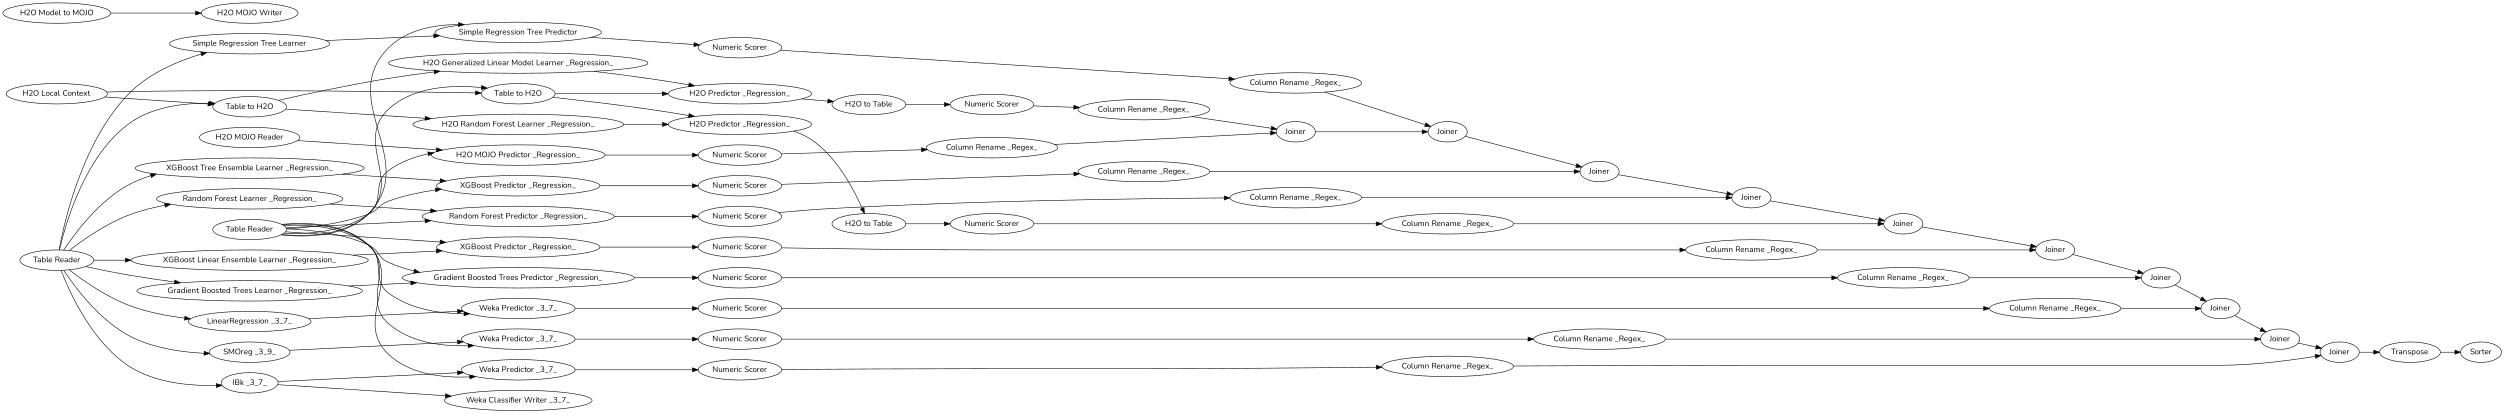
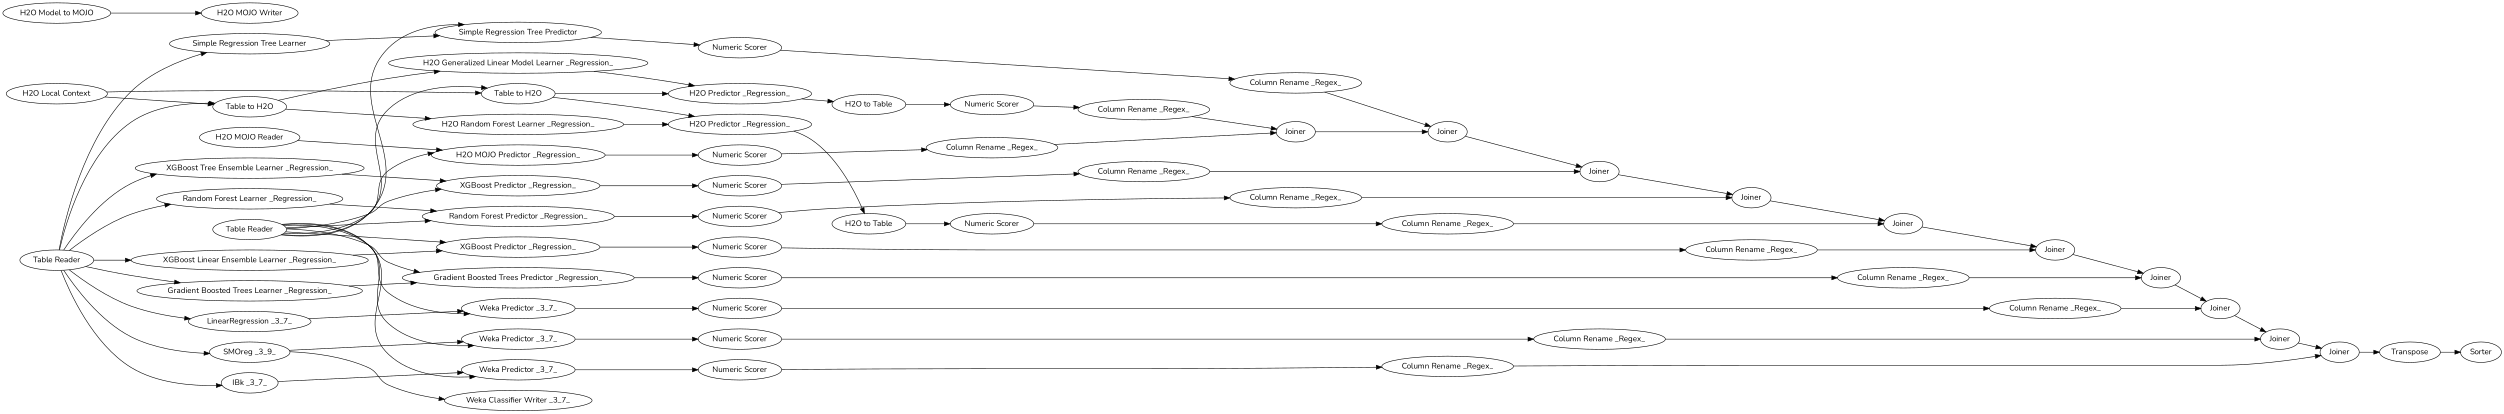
edge "IBk _3_7_" -> "Weka Classifier Writer _3_7_": now "SMOreg _3_9_" -> "Weka Classifier Writer _3_7_"
